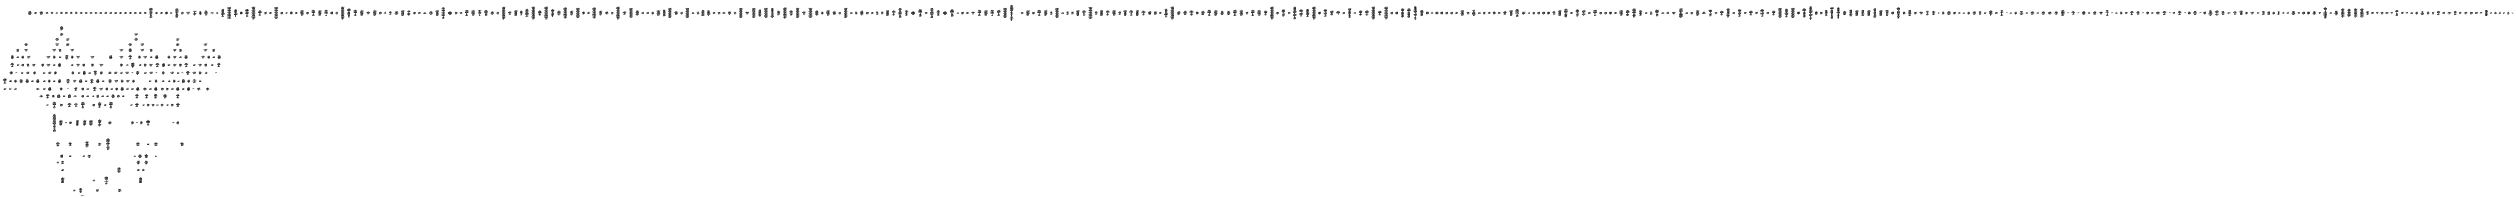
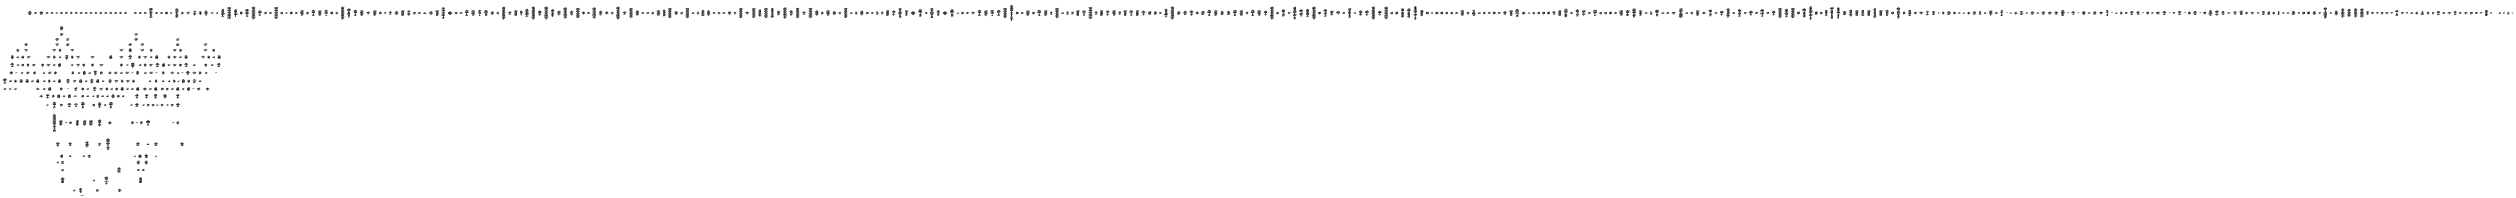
node "# 0x5c7 JUMPDEST PUSHX Data JUMP": removed
node "# 0x1765 JUMPDEST PUSHX Data CALLER PUSHX Data JUMP": added
node "# 0x2fa0 LOGX PUSHX Data INVALID": removed
node "# 0x55 PUSHX LogicData EQ PUSHX Data JUMPI": removed
